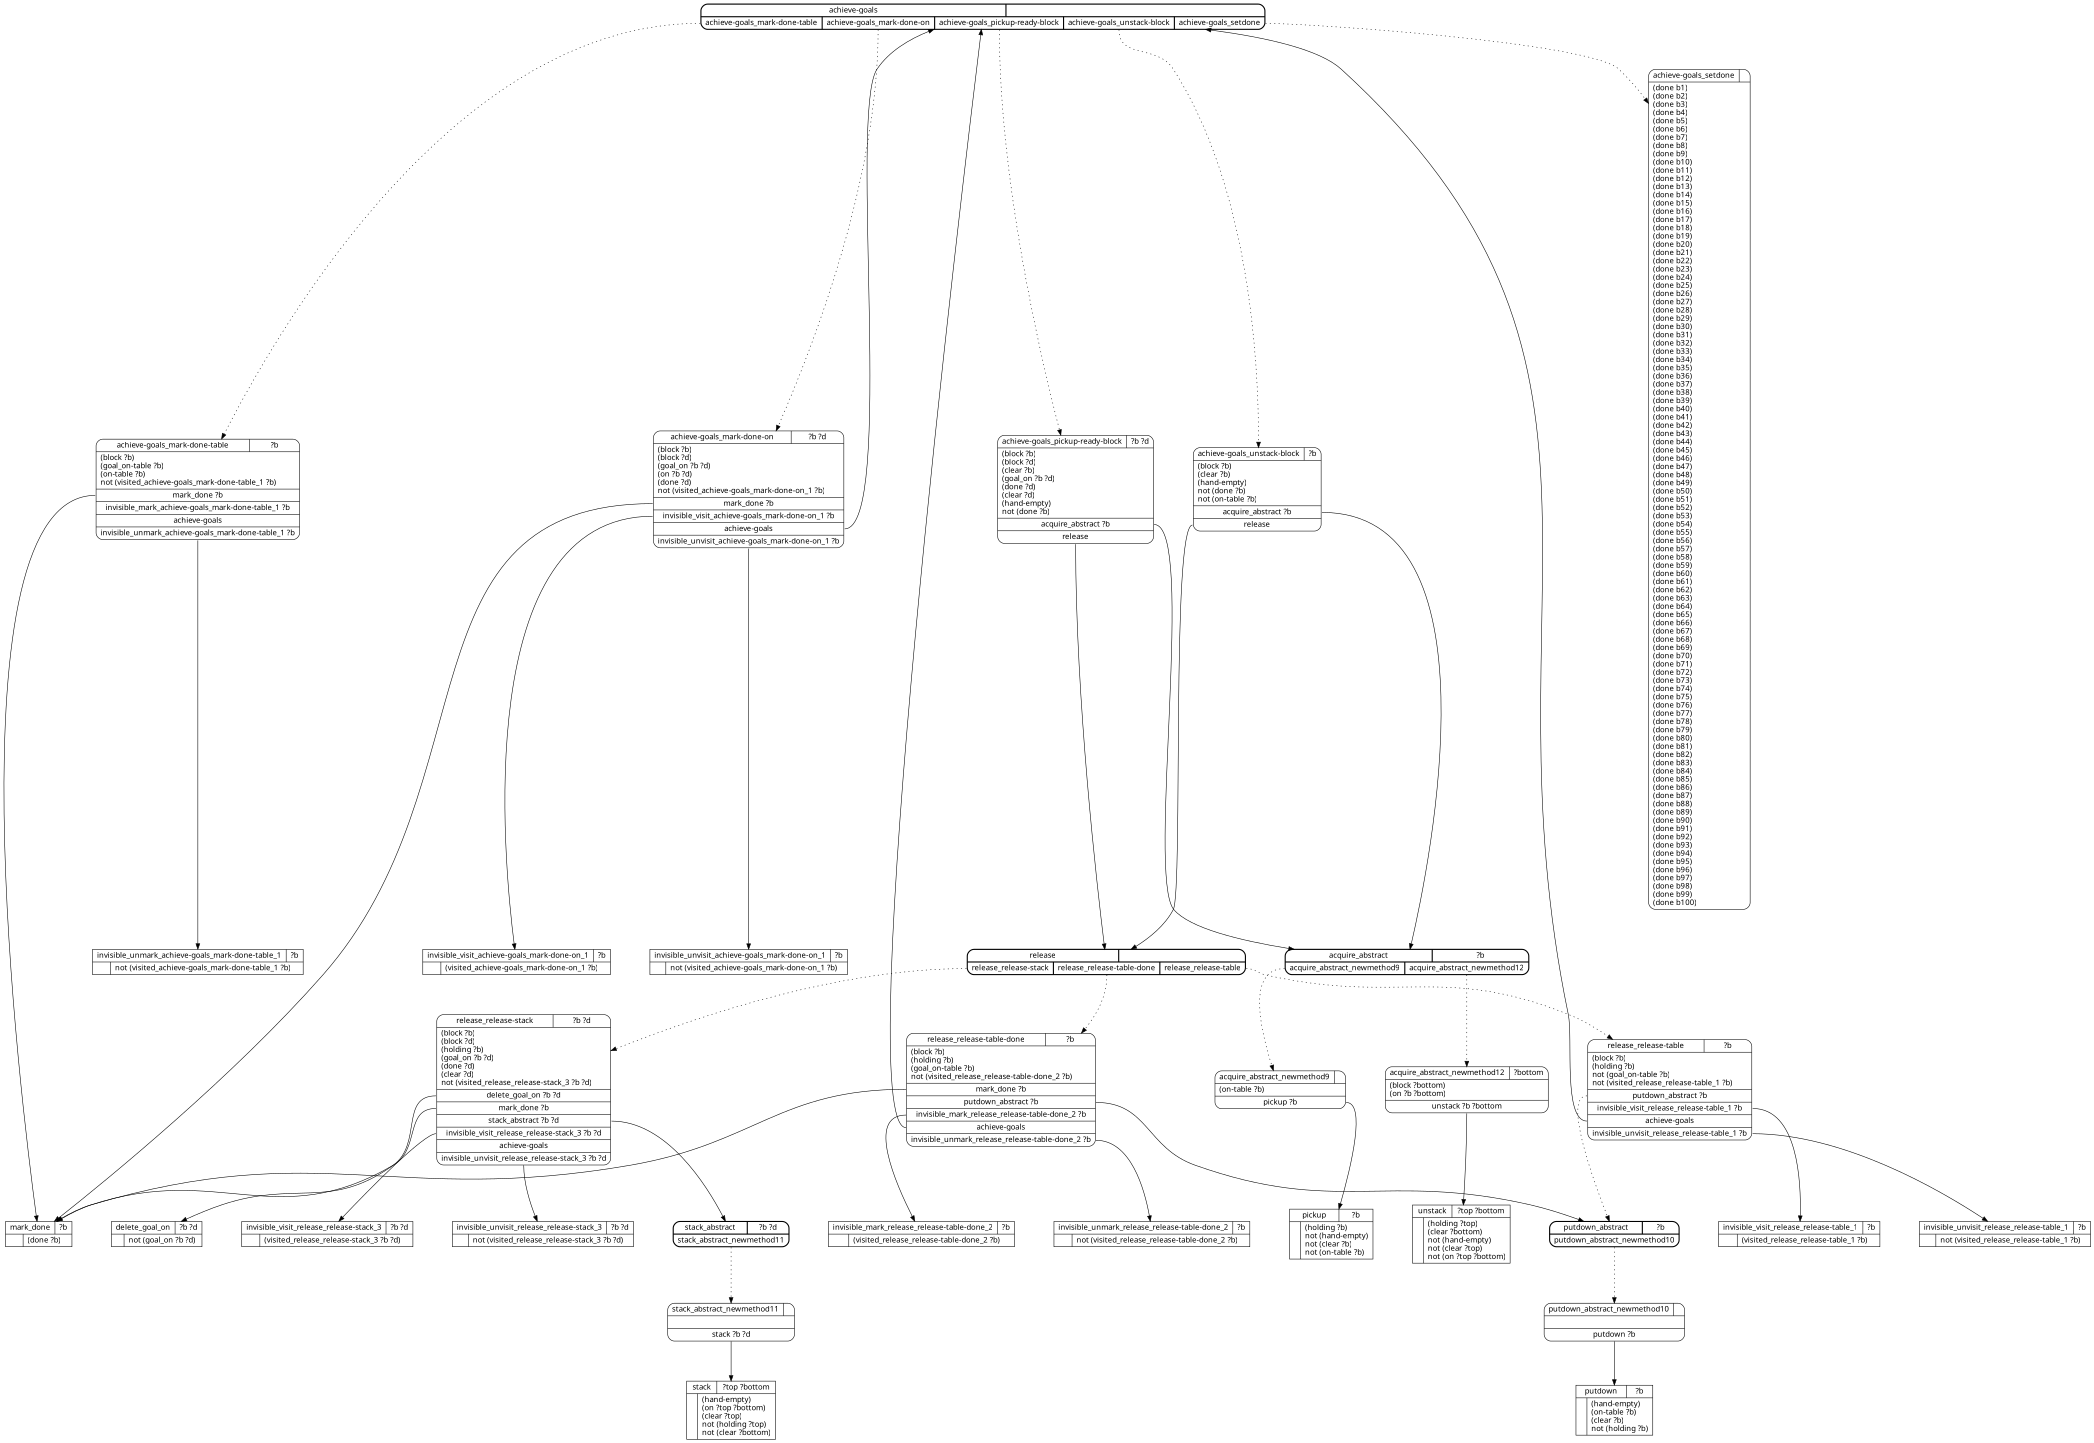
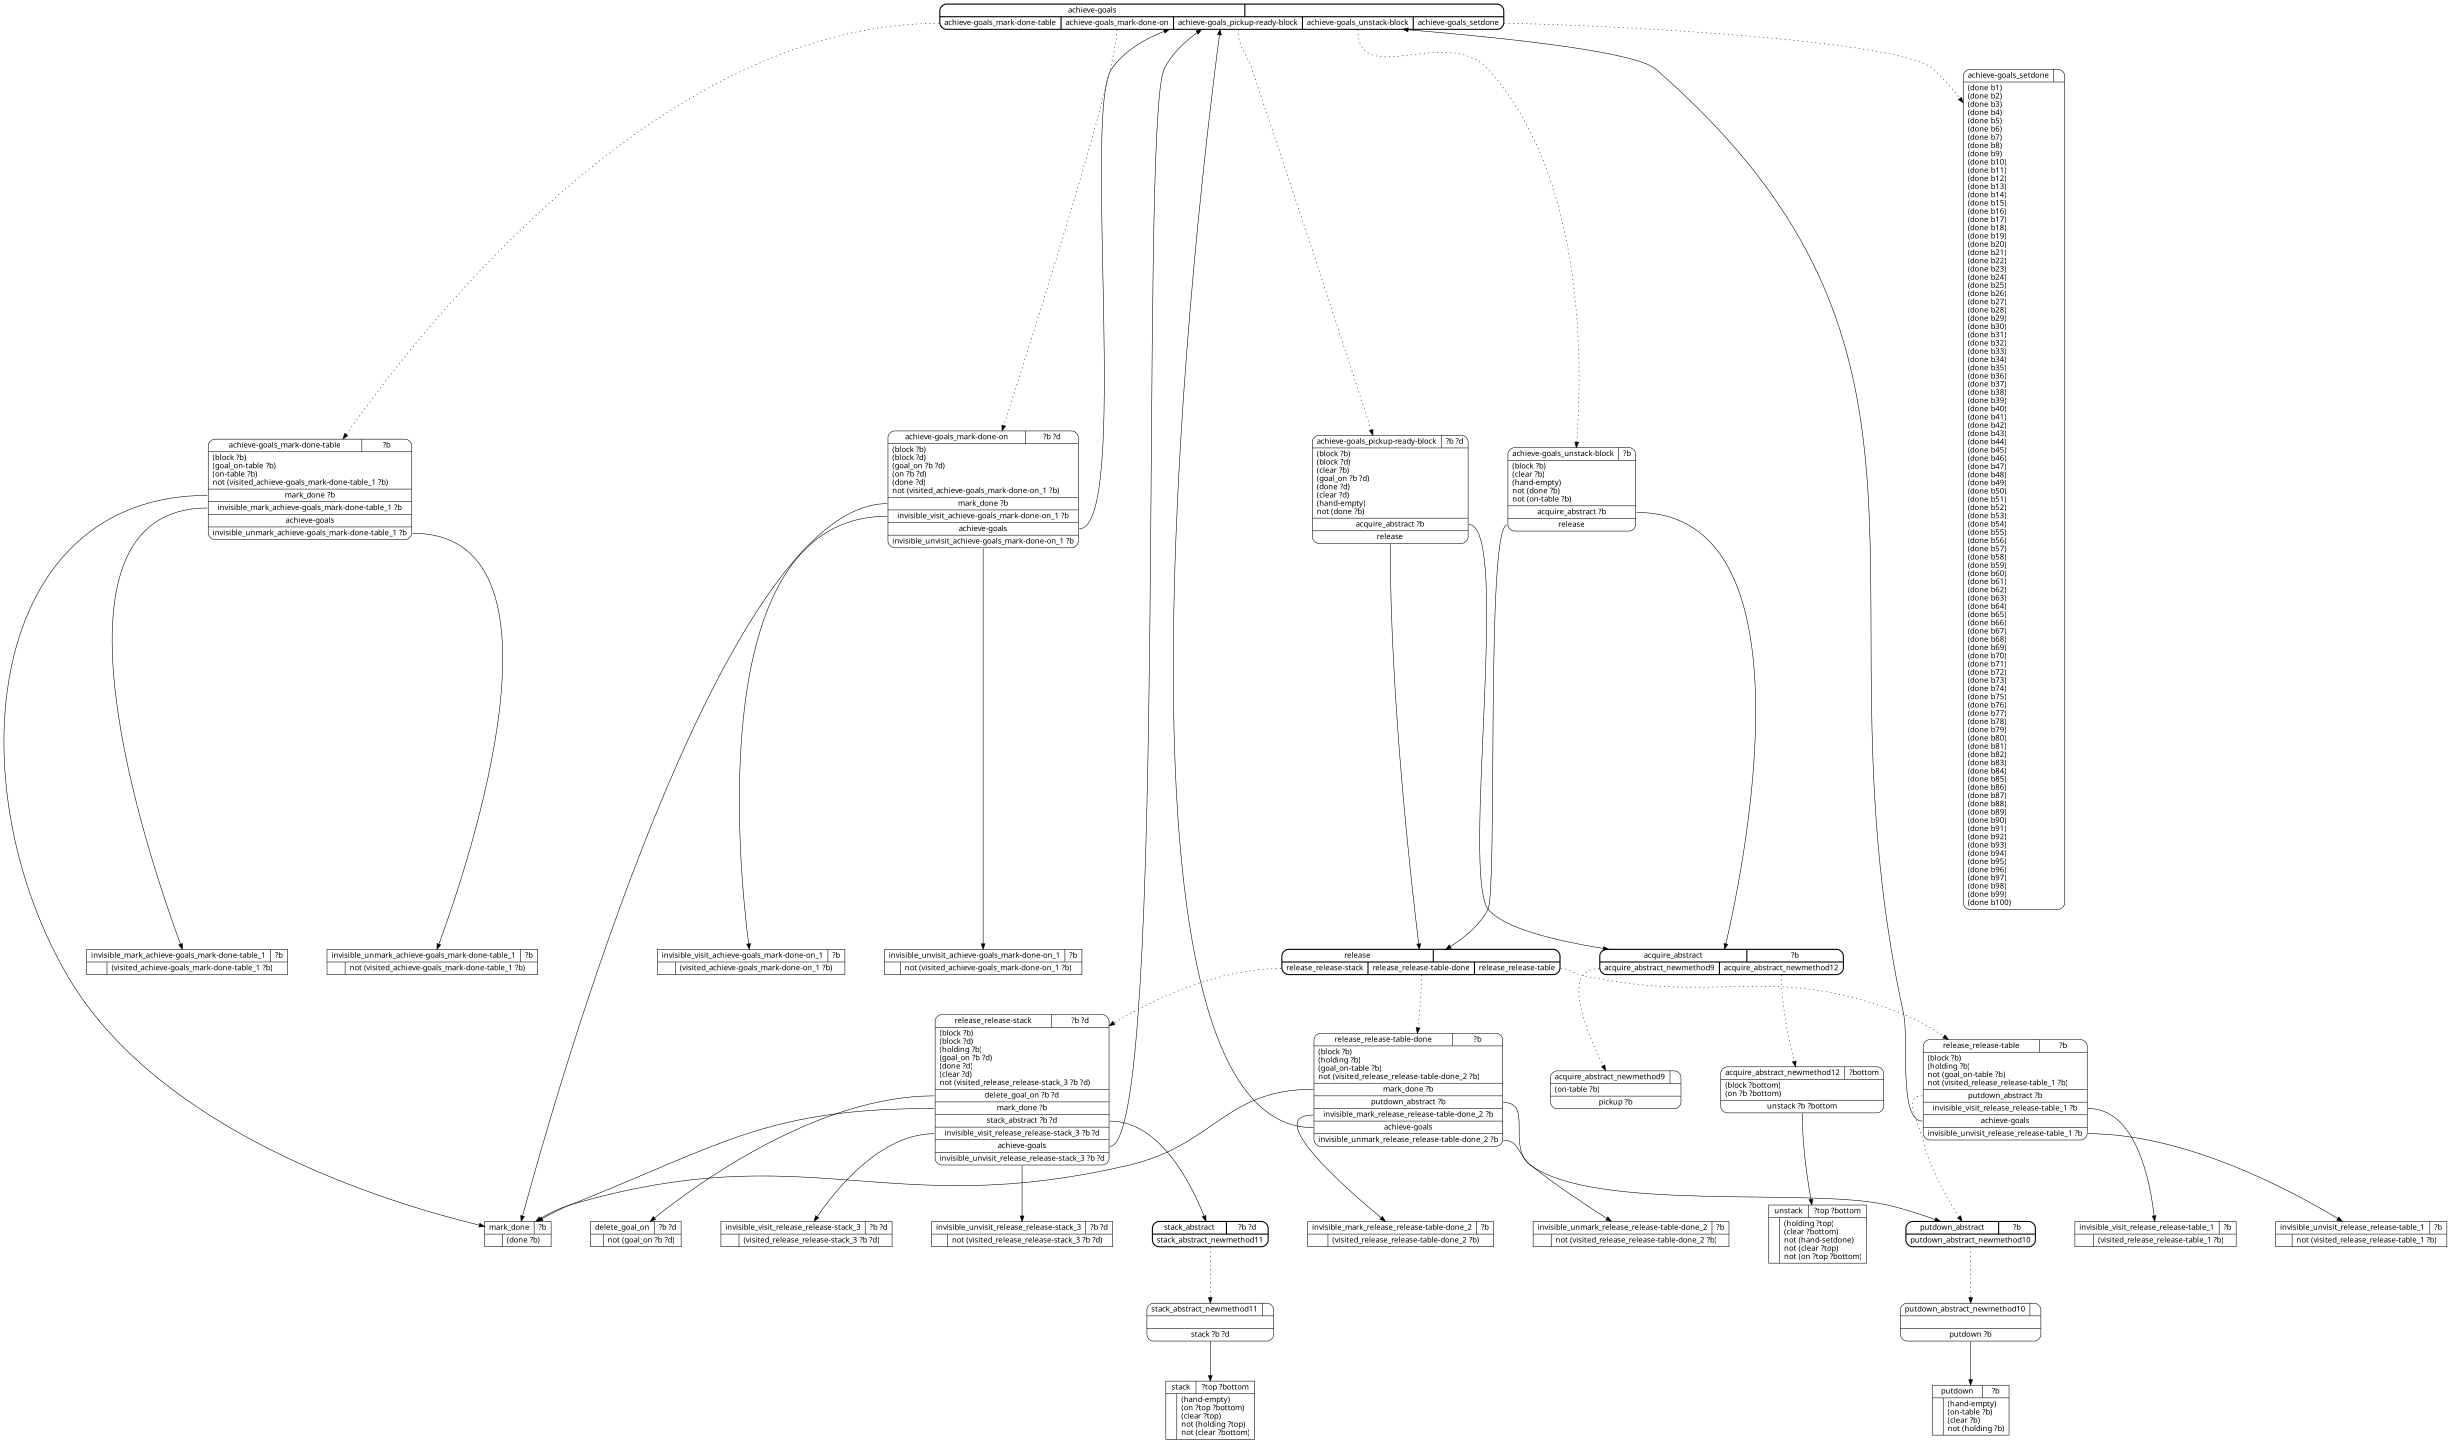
edge "release_release-stack" -> "achieve-goals": added
node "invisible_mark_achieve-goals_mark-done-table_1": added
node "pickup": removed
node "unstack": text "not (hand-empty)" -> "not (hand-setdone)"
